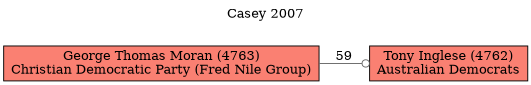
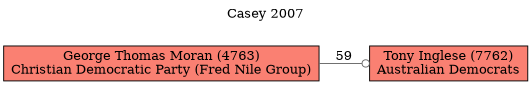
node "Tony Inglese (4762) Australian Democrats": label "Tony Inglese (4762) Australian Democrats" -> "Tony Inglese (7762) Australian Democrats"
